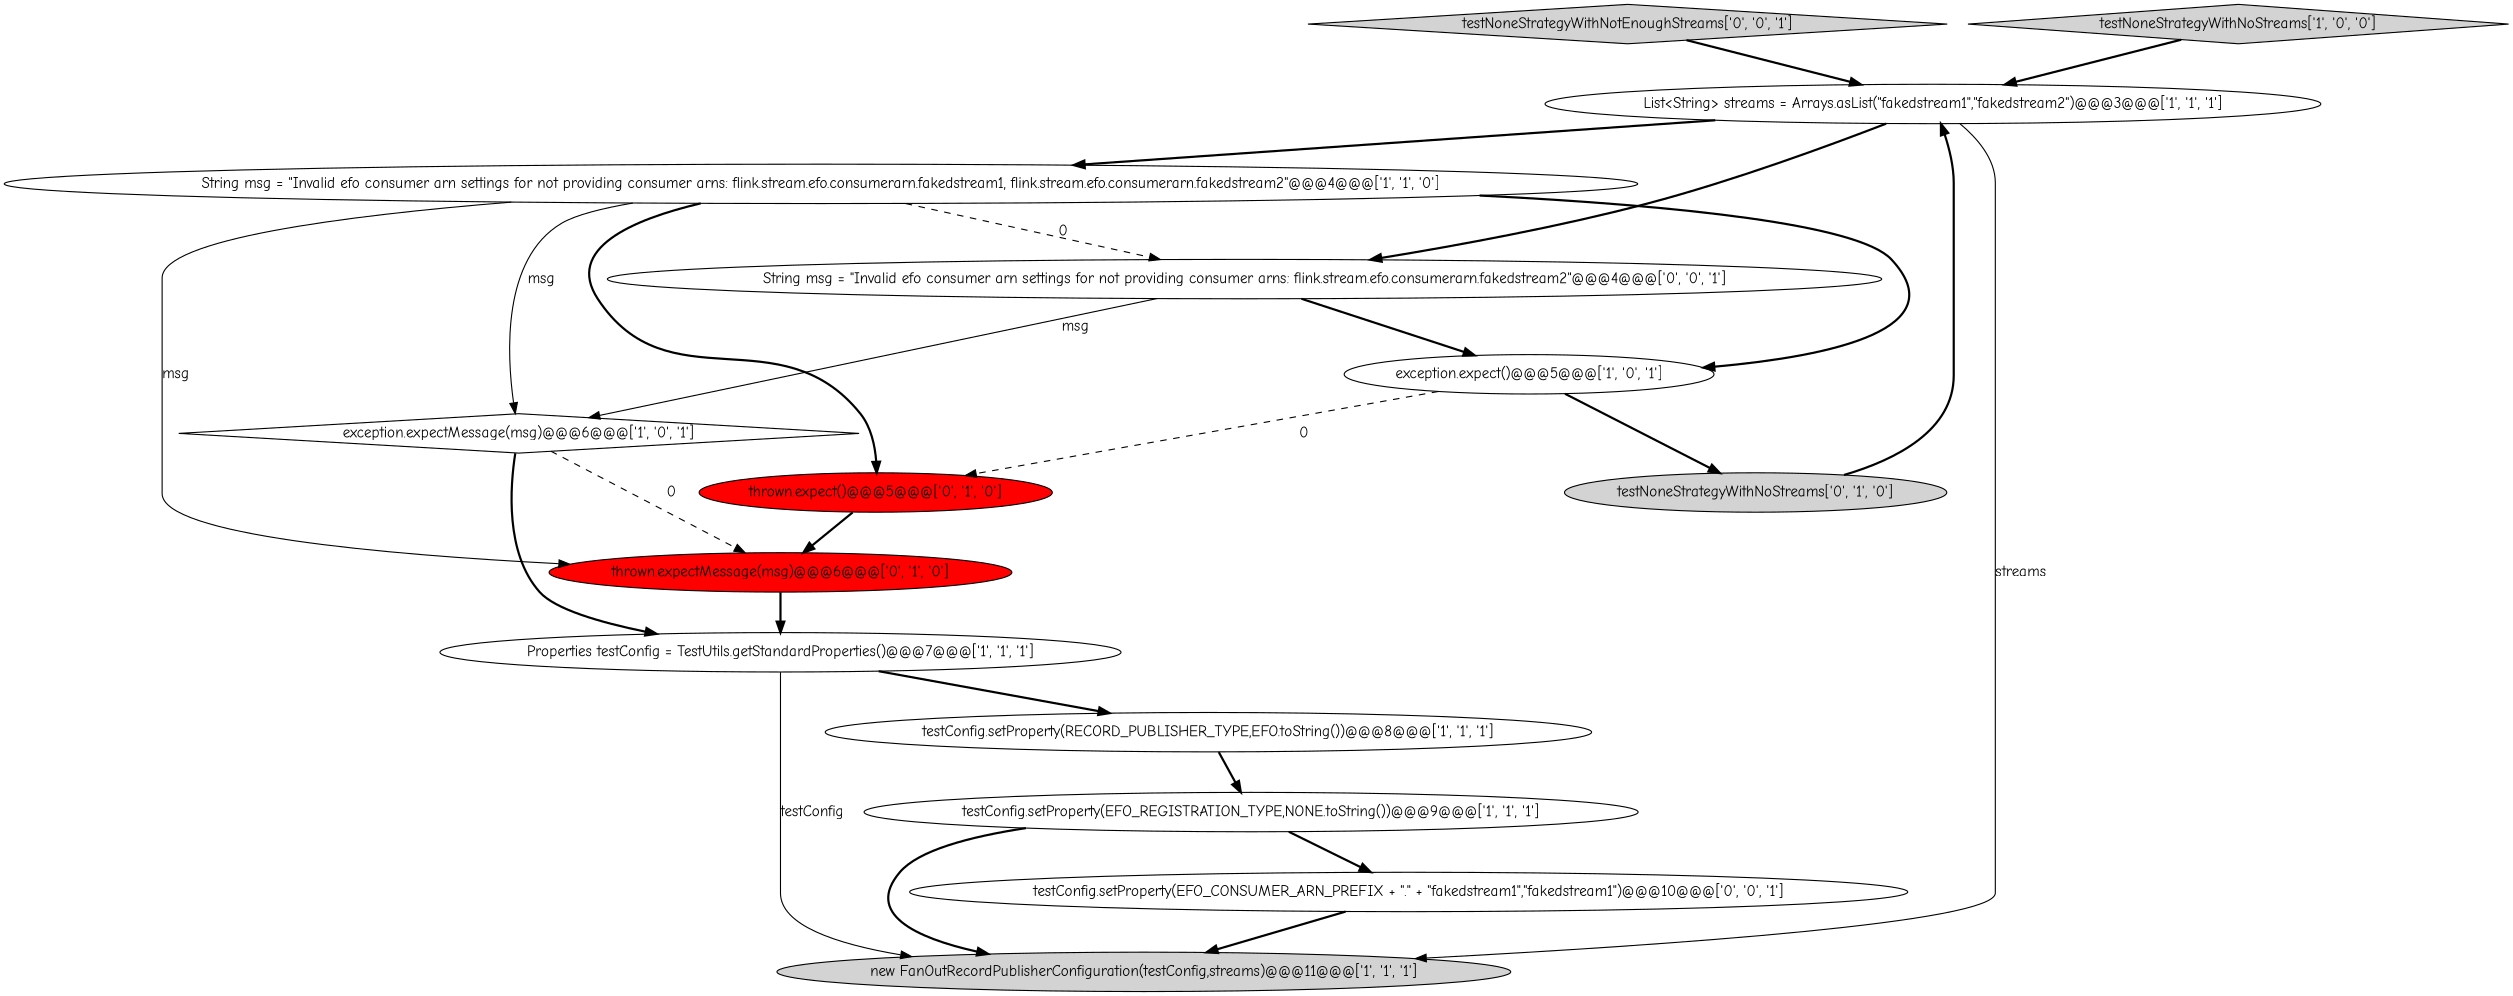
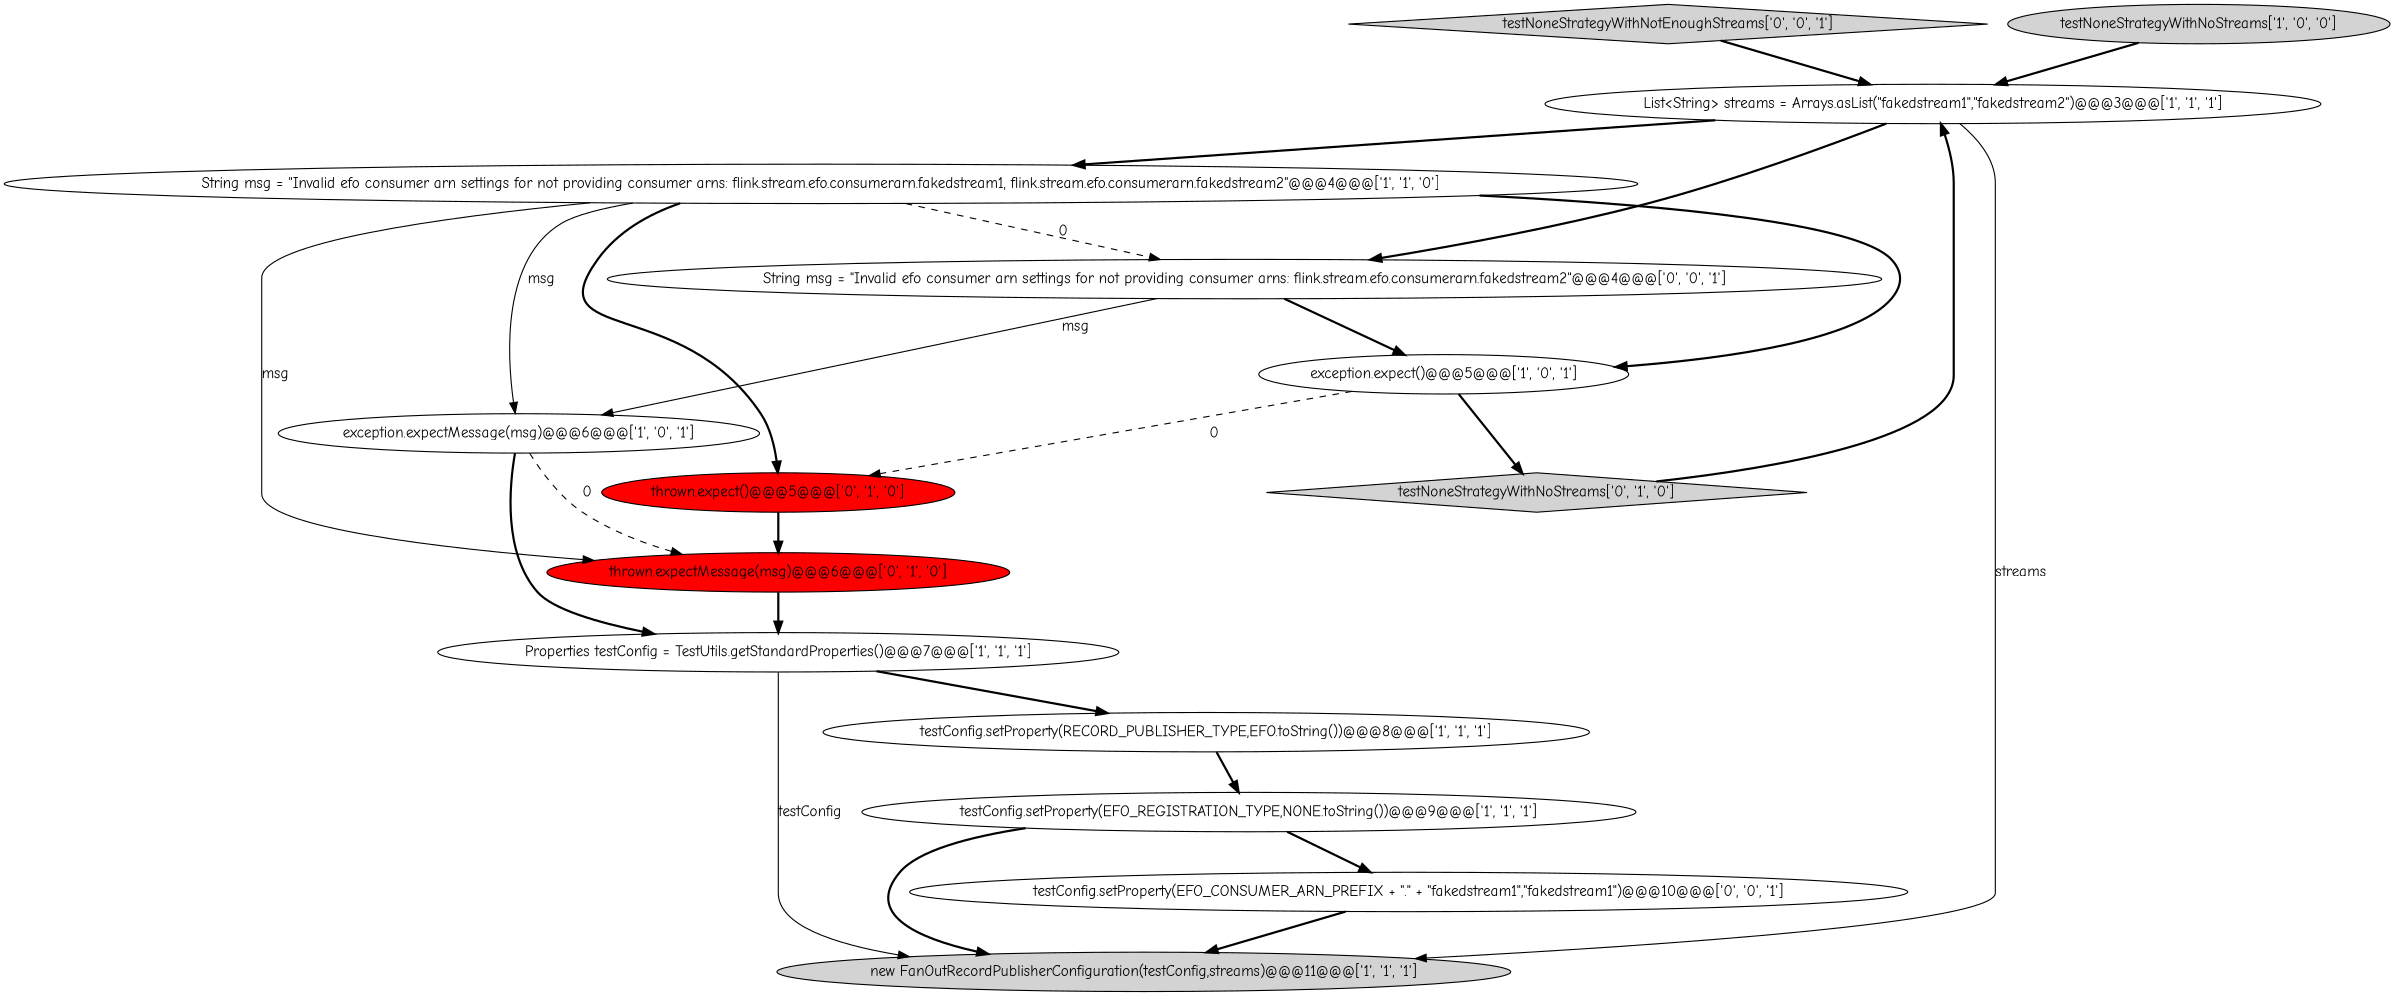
node "testNoneStrategyWithNoStreams['1', '0', '0']": shape diamond -> ellipse
node "exception.expectMessage(msg)@@@6@@@['1', '0', '1']": shape diamond -> ellipse
node "testNoneStrategyWithNoStreams['0', '1', '0']": shape ellipse -> diamond
